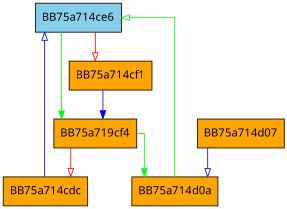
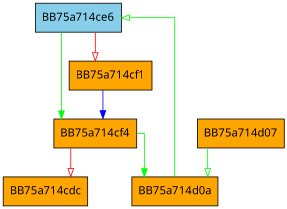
edge "BB75a714cdc" -> "BB75a714ce6": removed
node "BB75a719cf4": label "BB75a719cf4" -> "BB75a714cf4"
edge "BB75a714d07" -> "BB75a714d0a": color blue -> green
